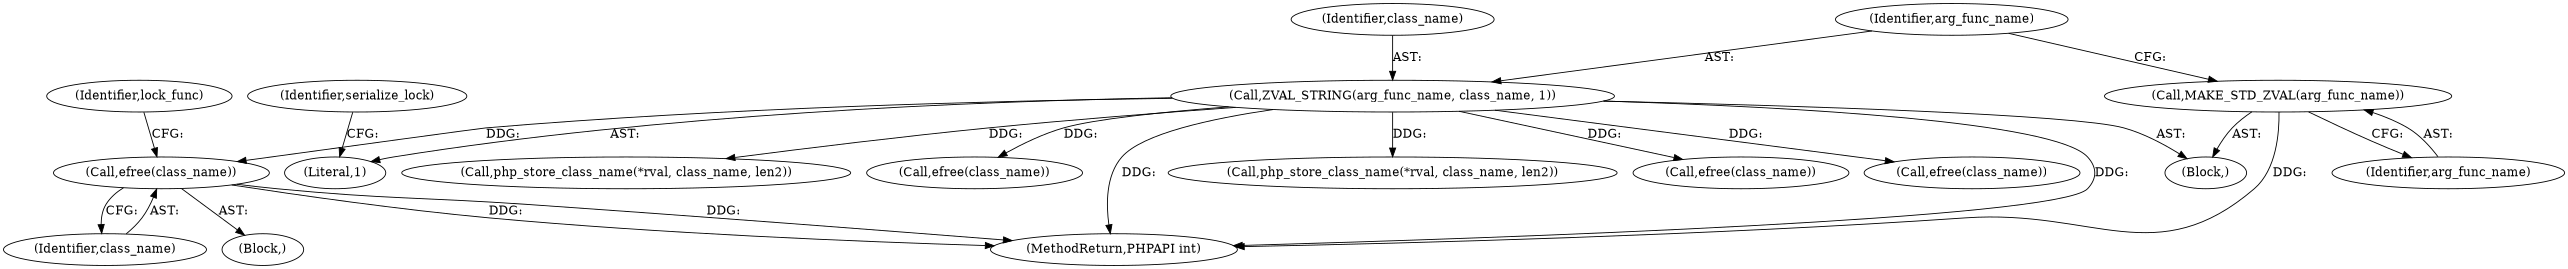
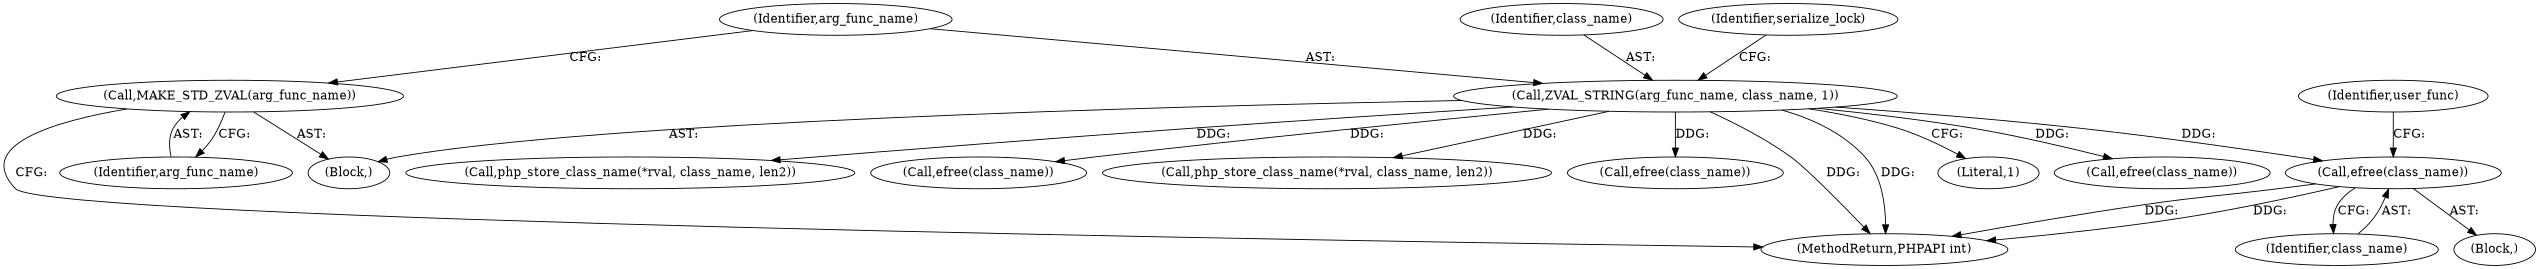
node "(Identifier,lock_func)": label "(Identifier,lock_func)" -> "(Identifier,user_func)"
edge "(Identifier,serialize_lock)" -> "(Literal,1)": now "(Identifier,serialize_lock)" -> "(Call,ZVAL_STRING(arg_func_name, class_name, 1))"
edge "(Call,ZVAL_STRING(arg_func_name, class_name, 1))" -> "(Literal,1)": label "AST: " -> "CFG: "
edge "(Call,MAKE_STD_ZVAL(arg_func_name))" -> "(MethodReturn,PHPAPI int)": label "DDG: " -> "CFG: "
